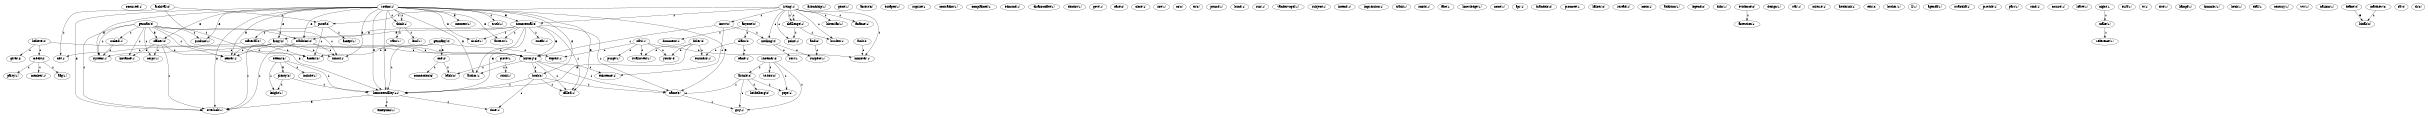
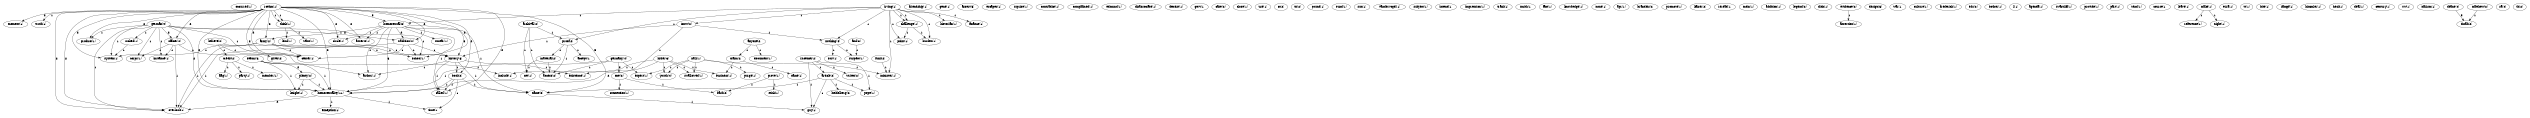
node "design(1)": label "design(1)" -> "design(5)"
edge "night(1)" -> "make(1)": reversed
edge "hitler(3)" -> "include(1)": added, label "1"
node "connection(5)": label "connection(5)" -> "connection(1)"
